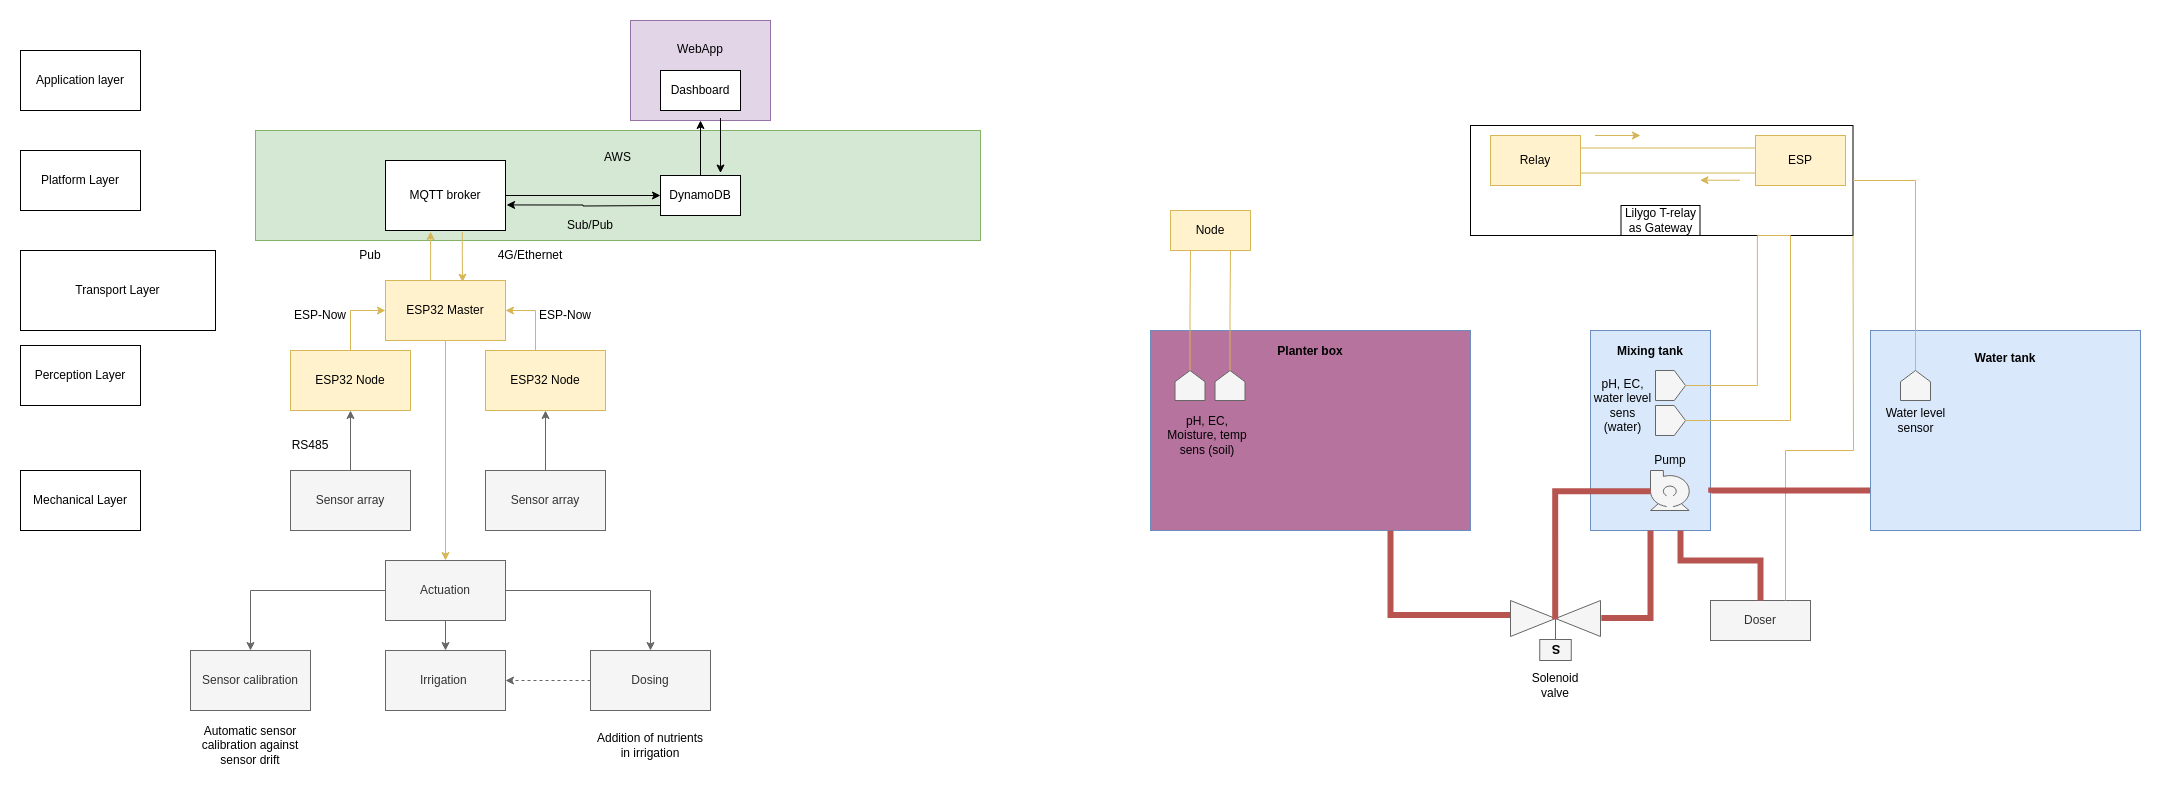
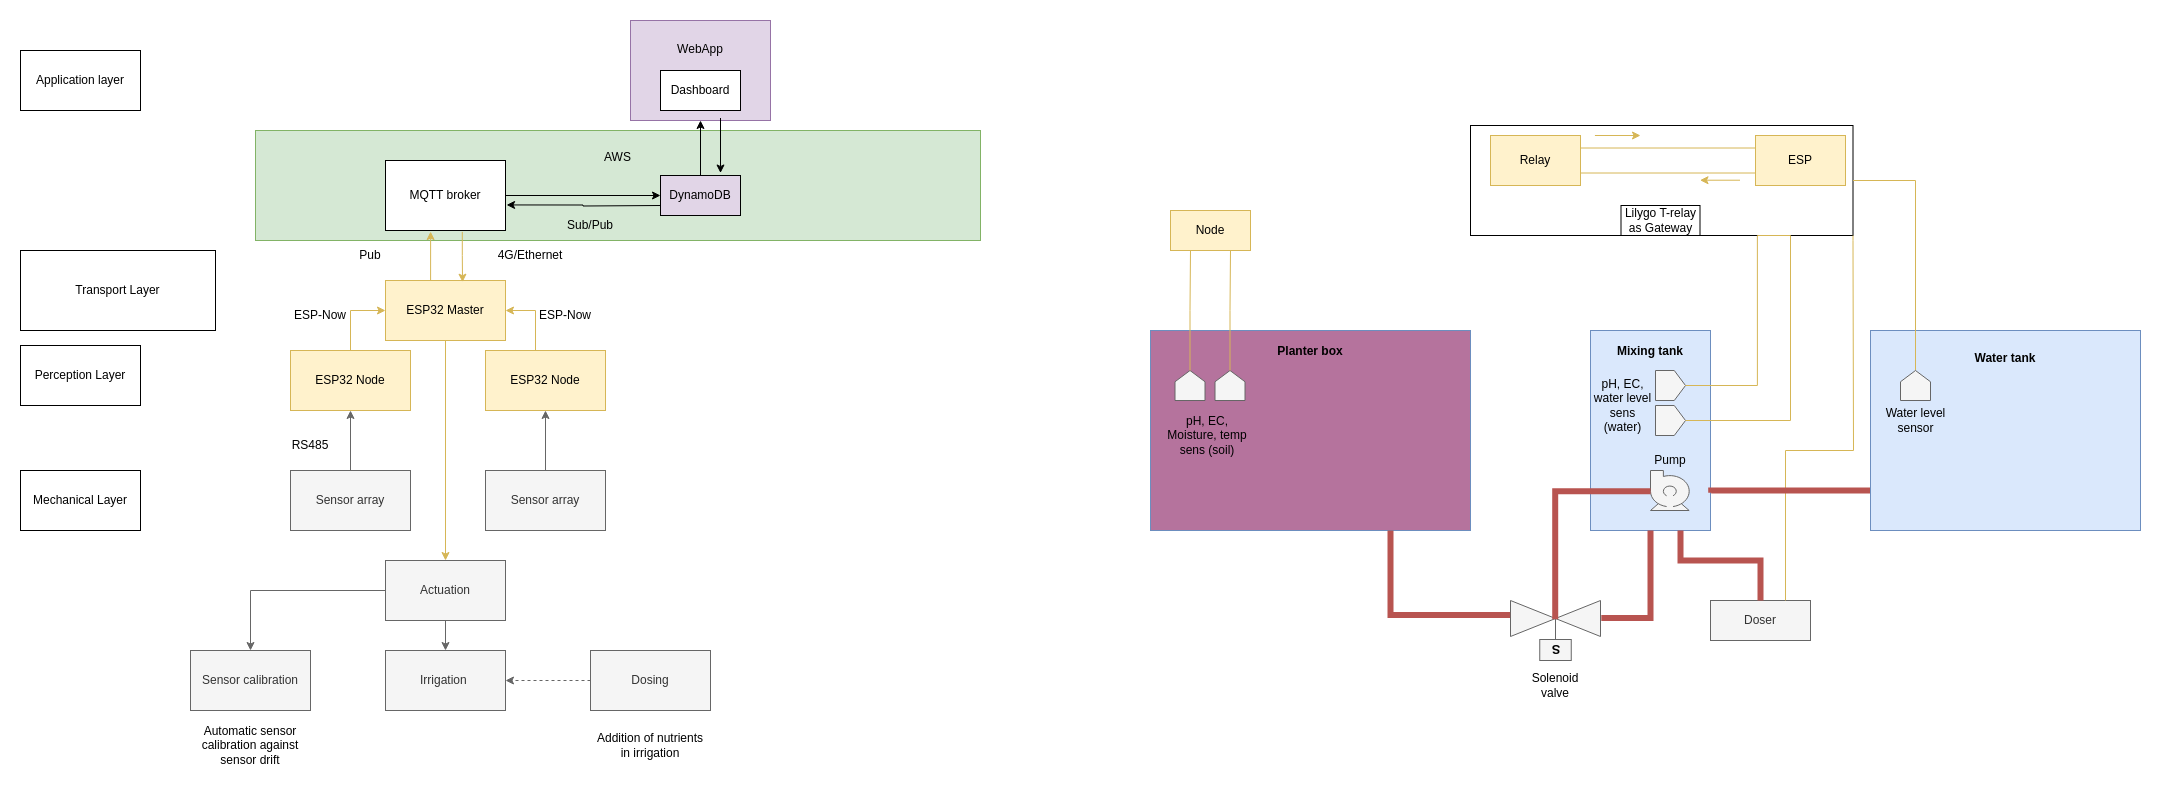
node "Platform Layer": removed
node "DynamoDB": fillcolor #ffffff -> #e1d5e7
edge "Actuation" -> "Dosing": removed
